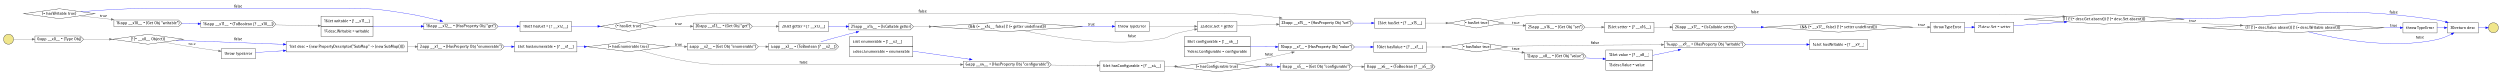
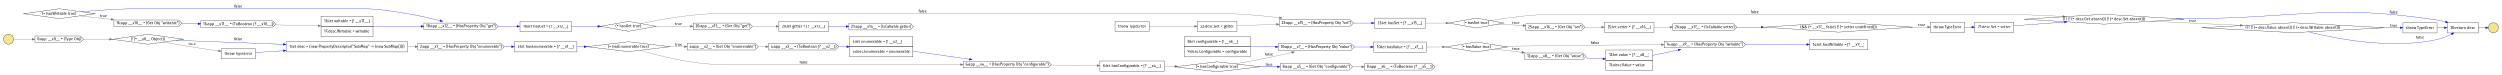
node "(&& (= __x14__ false) (! (= getter undefined)))": removed
edge "4:app __x3__ = (ToBoolean [? __x2__])" -> "21:app __x14__ = (IsCallable getter)": now "4:app __x3__ = (ToBoolean [? __x2__])" -> "4:let enumerable = [! __x3__]"
